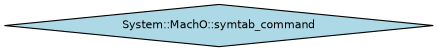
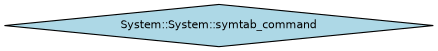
node "System::MachO::symtab_command": label "System::MachO::symtab_command" -> "System::System::symtab_command"
